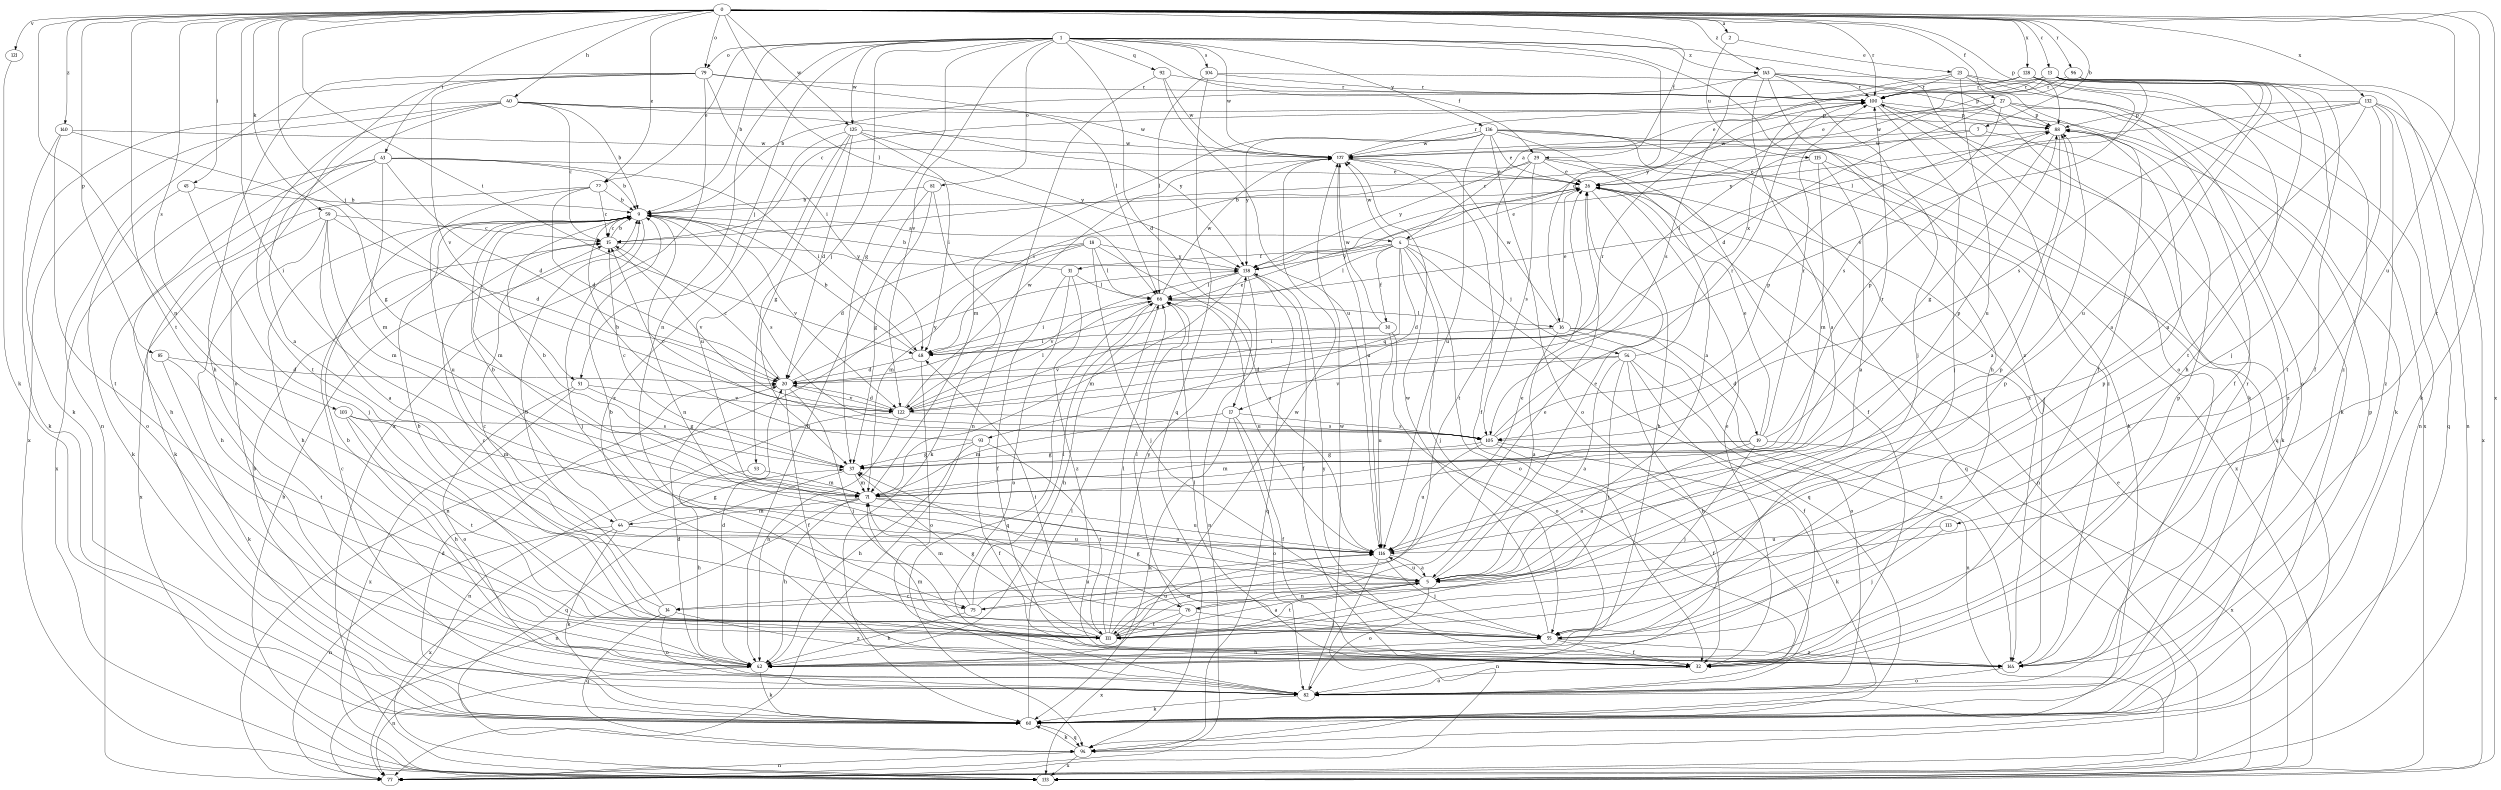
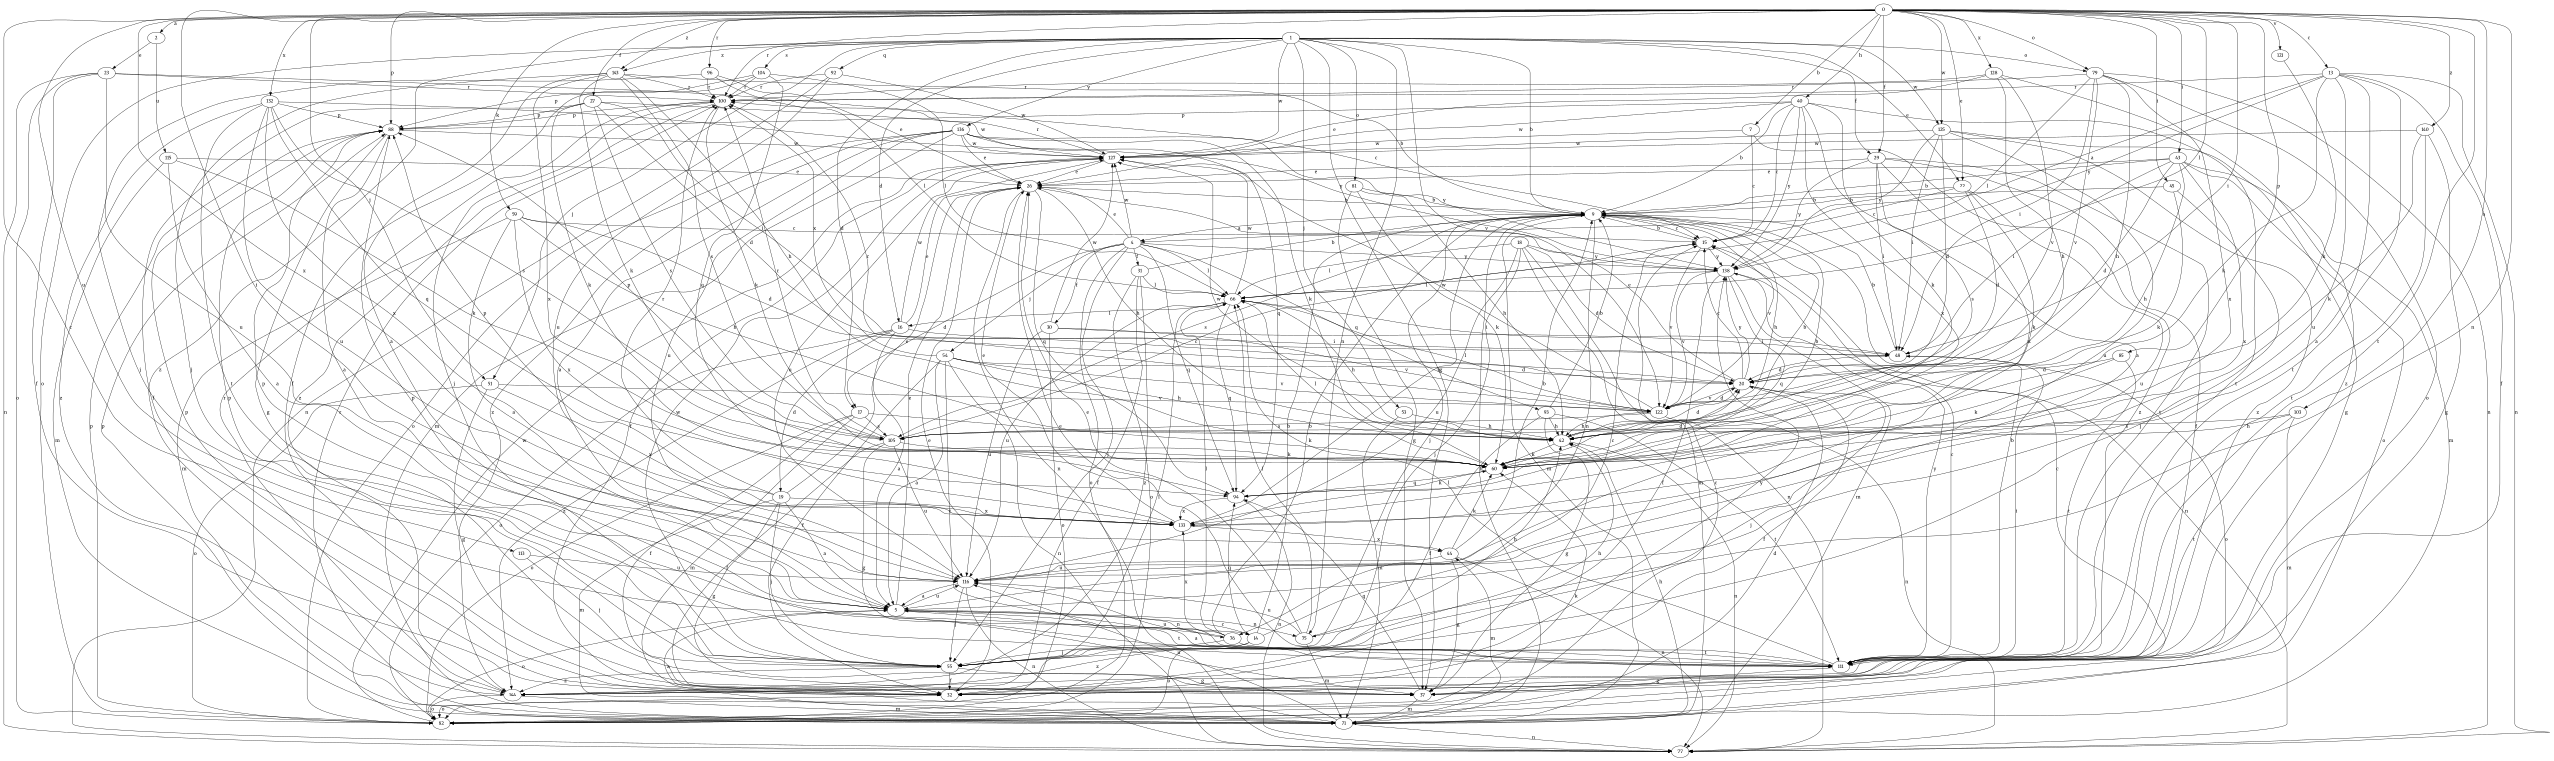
edge "104" -> "32": added, label "f"
edge "44" -> "133": reversed
